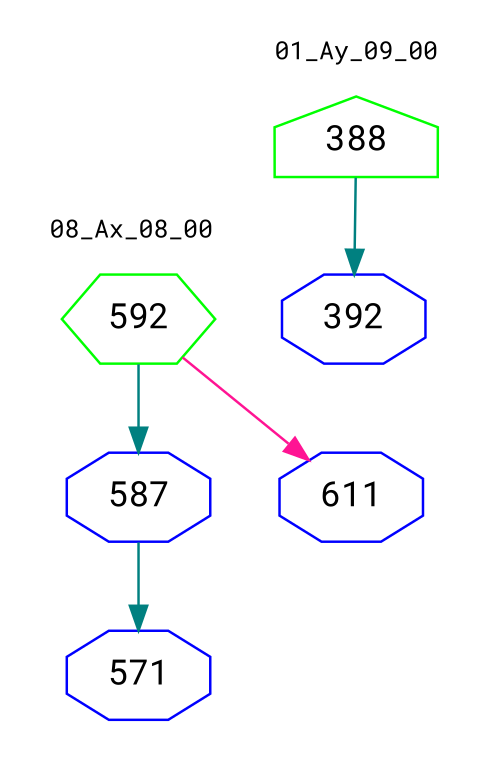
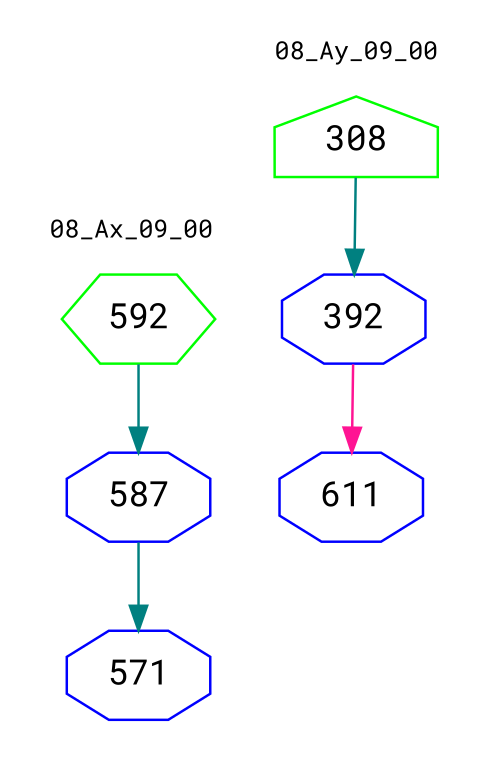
cluster "01_Ay_09_00": label "01_Ay_09_00" -> "08_Ay_09_00"
node "388": label "388" -> "308"
cluster "08_Ax_08_00": label "08_Ax_08_00" -> "08_Ax_09_00"
edge "592" -> "611": now "392" -> "611"
